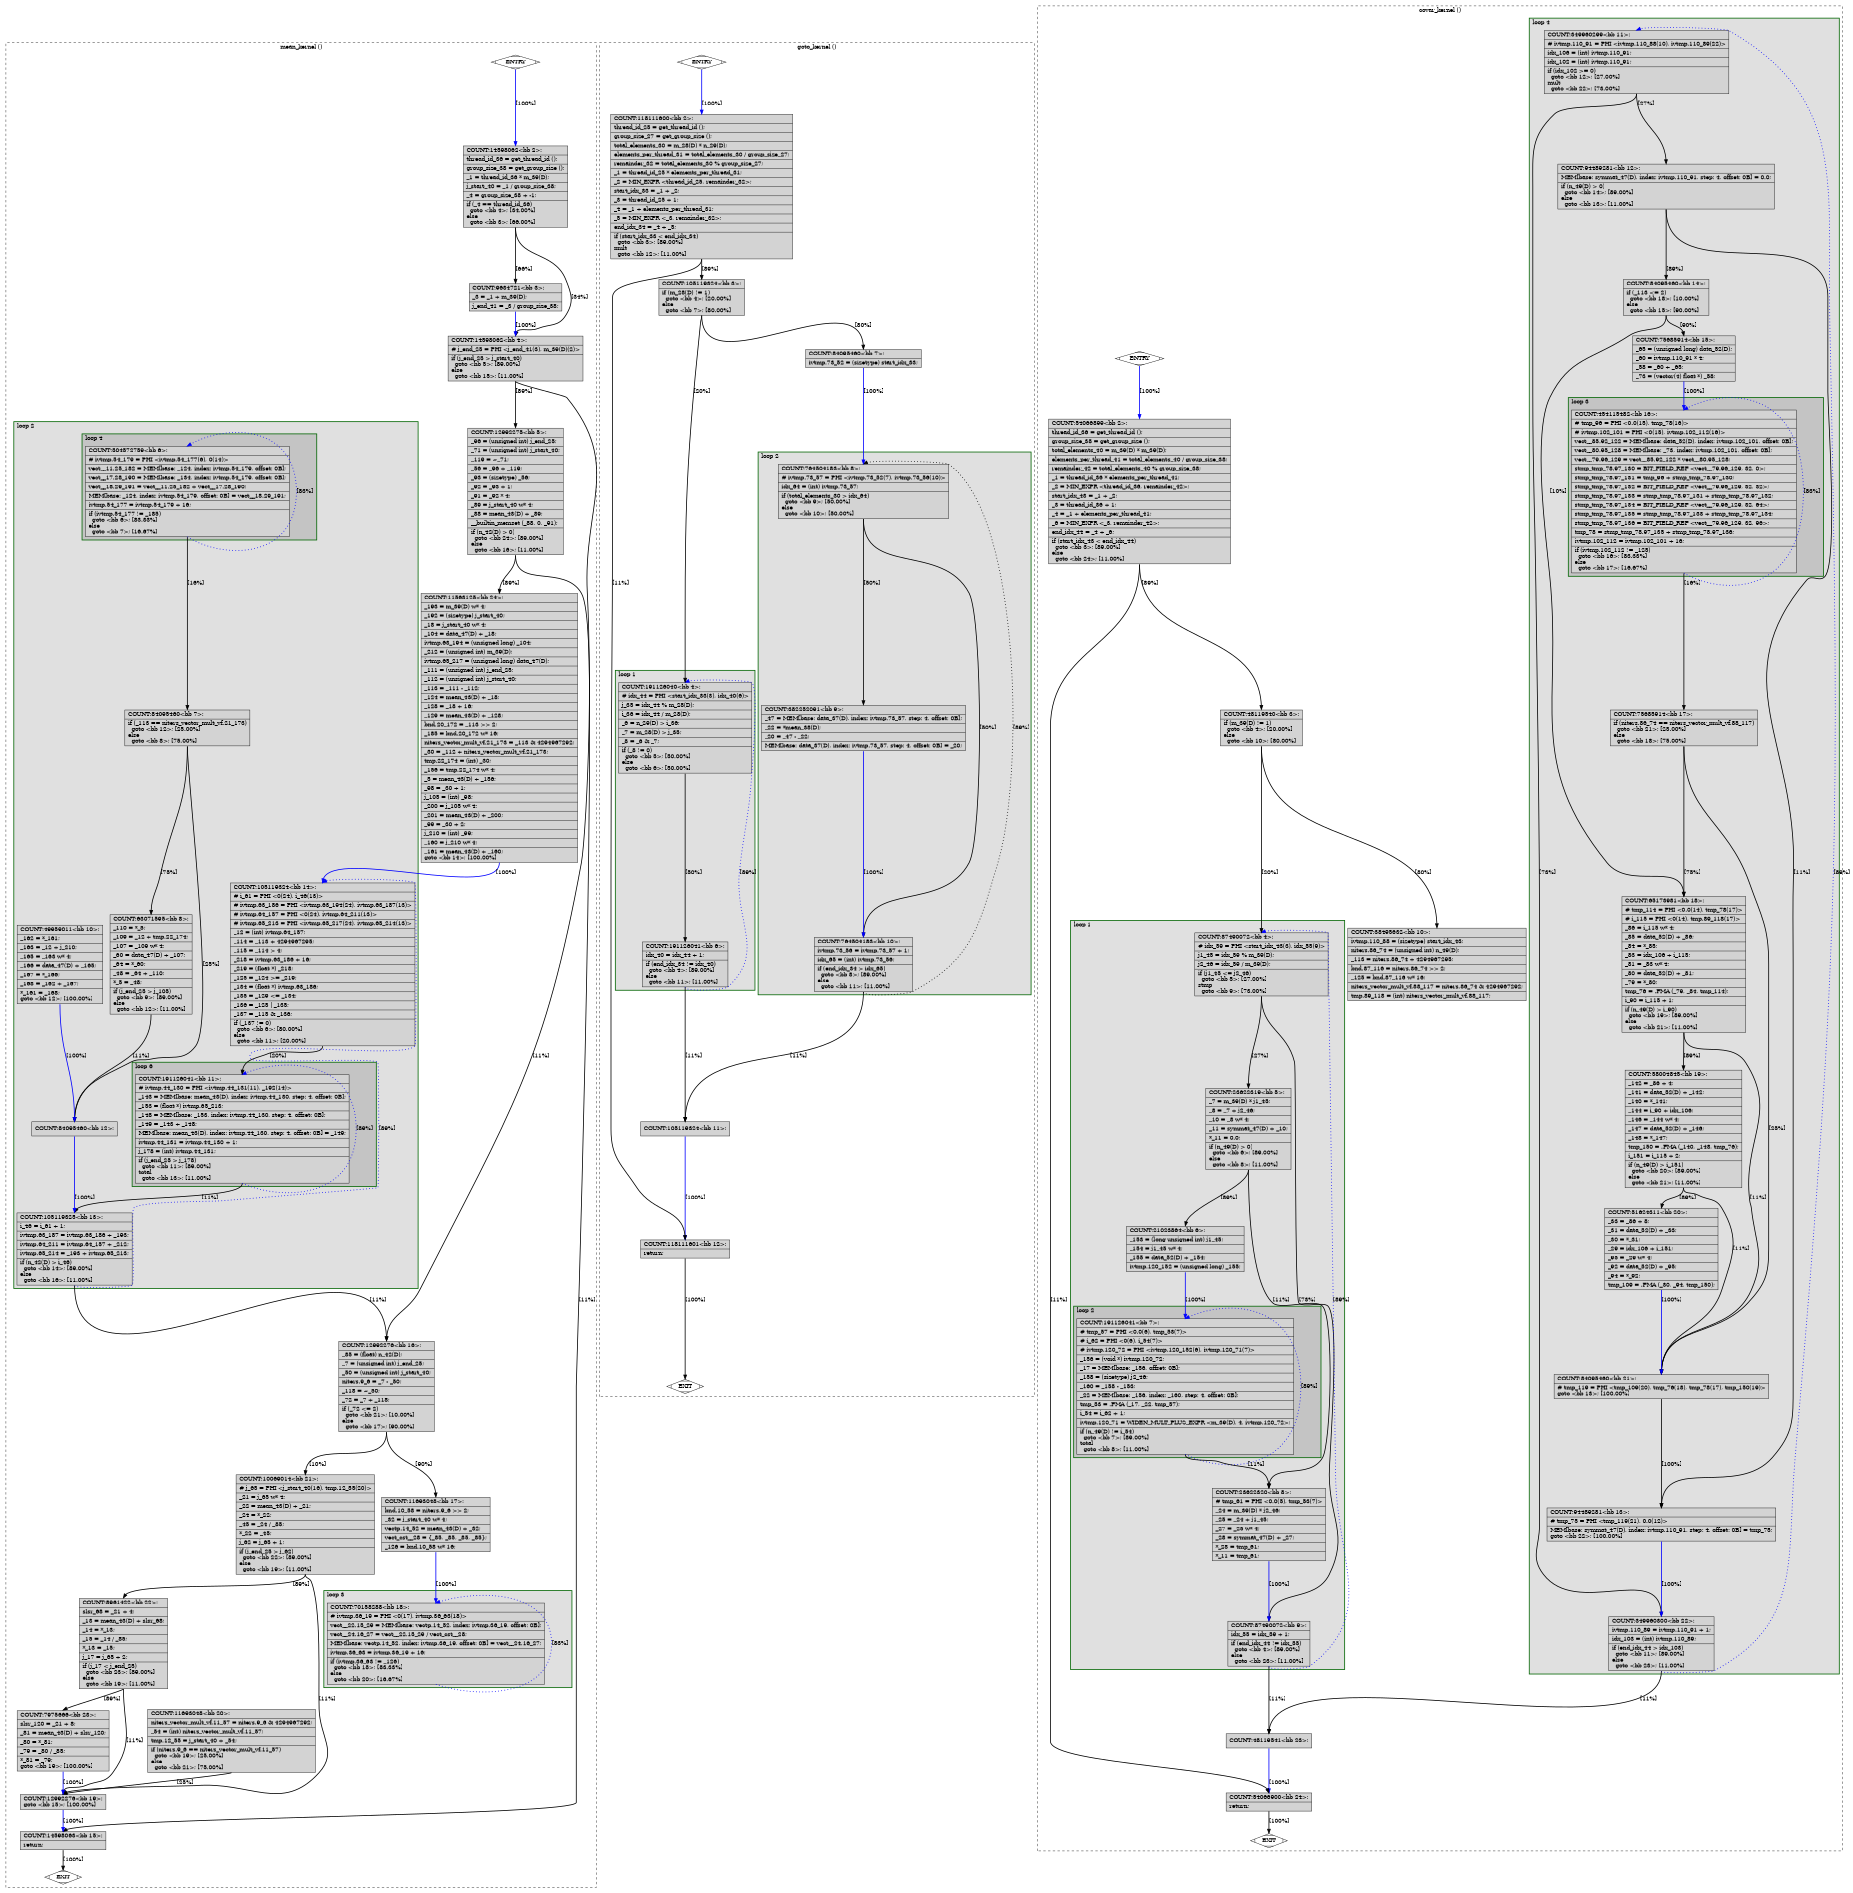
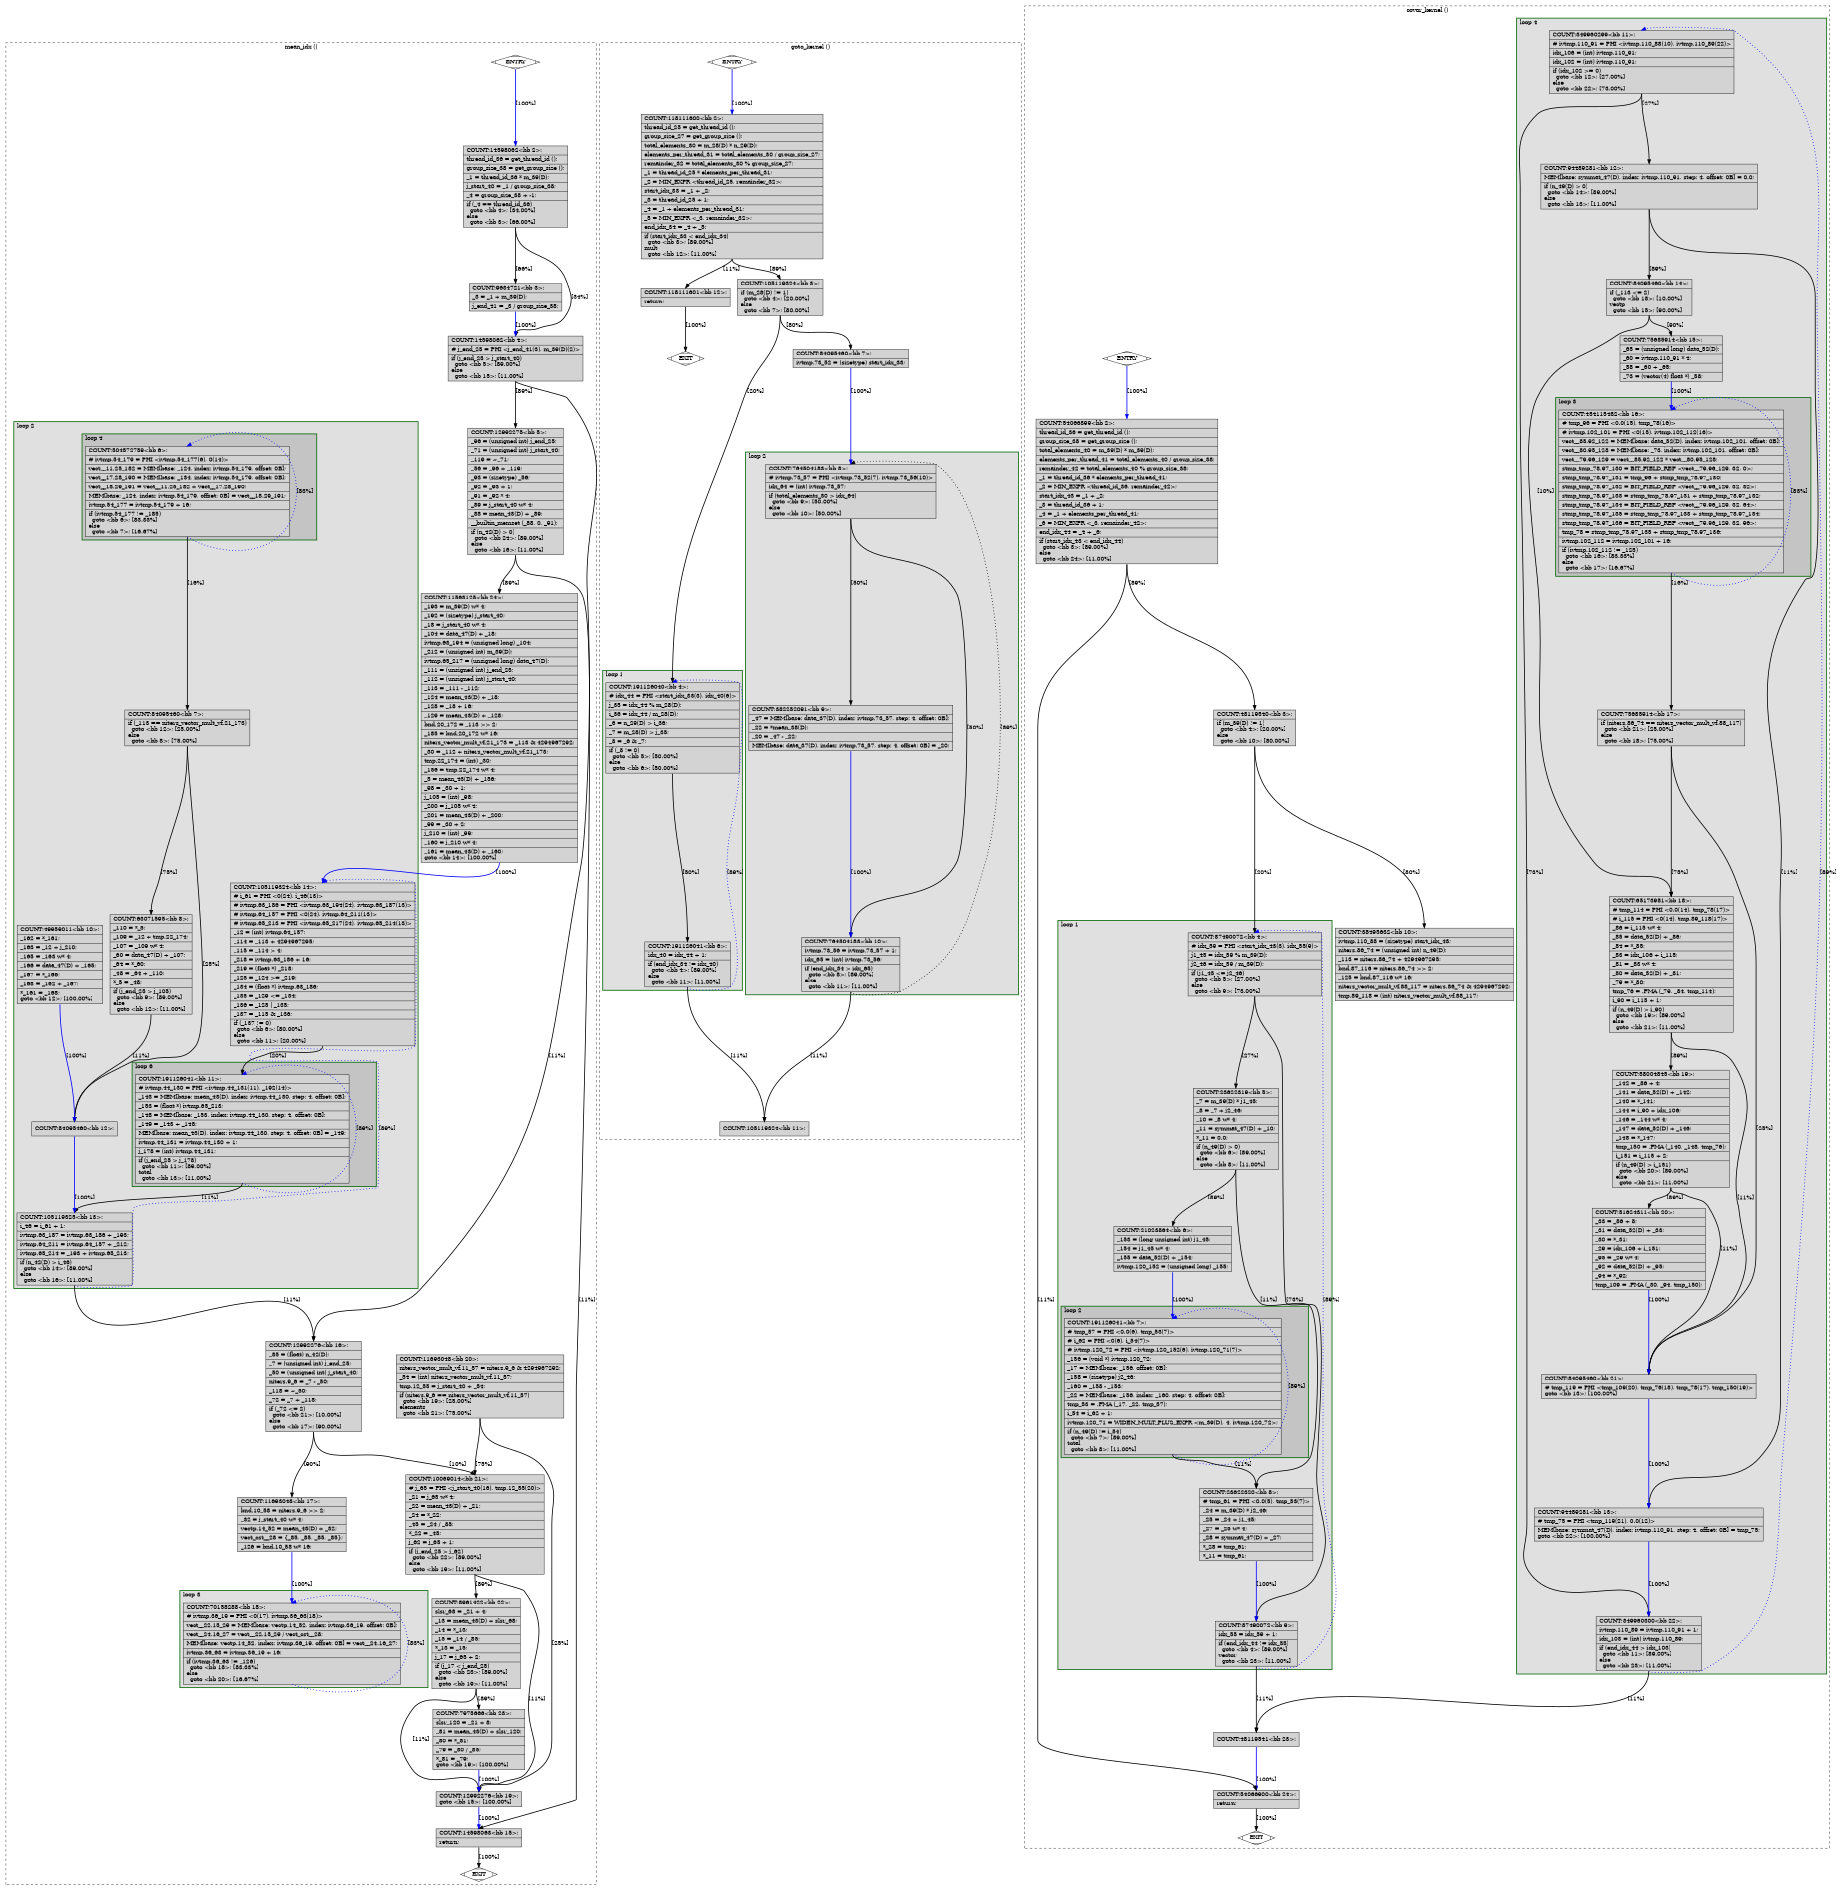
cluster "mean_kernel ()": label "mean_kernel ()" -> "mean_idx ()"
node "COUNT:349960299<bb 11>:": text "mult" -> "else"
node "COUNT:84095460<bb 14>:": text "else" -> "vectp"
node "COUNT:87490072<bb 4>:": text "stmp" -> "else"
edge "COUNT:105119324<bb 11>:" -> "COUNT:118111601<bb 12>:": removed, label "[100%]"
edge "COUNT:11693048<bb 20>:" -> "COUNT:10069014<bb 21>:": added, label "[75%]"
edge "COUNT:84095460<bb 21>:" -> "COUNT:94489281<bb 13>:": color black -> blue
node "COUNT:87490072<bb 9>:": text "else" -> "vector"
node "COUNT:11693048<bb 20>:": text "else" -> "elements"
